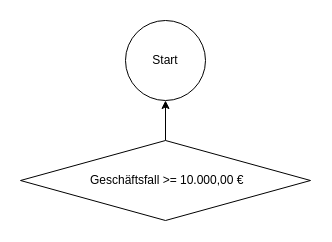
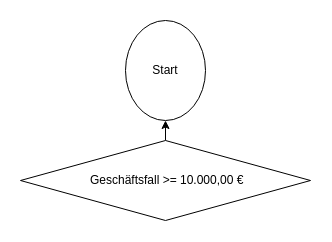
node "Start": size 80x80 -> 80x100
